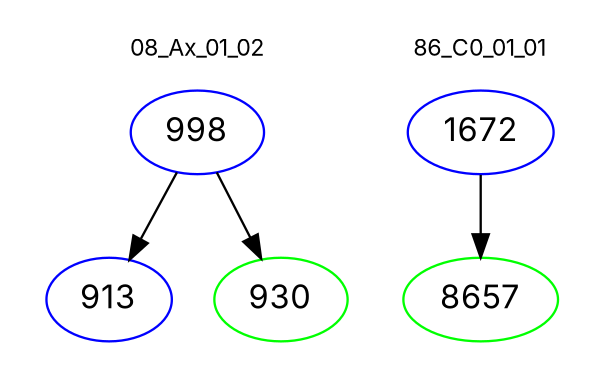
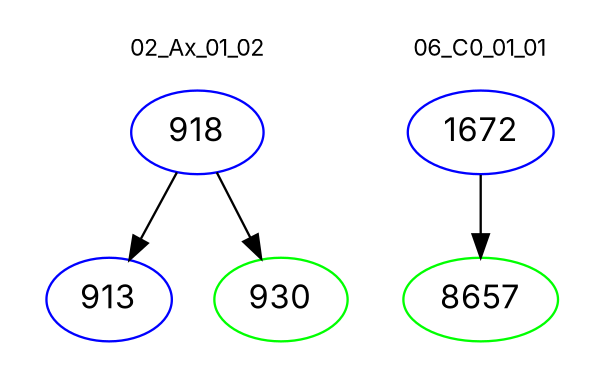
cluster "08_Ax_01_02": label "08_Ax_01_02" -> "02_Ax_01_02"
cluster "86_C0_01_01": label "86_C0_01_01" -> "06_C0_01_01"
node "998": label "998" -> "918"
